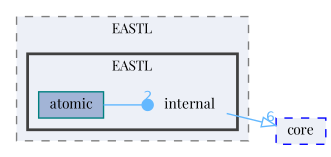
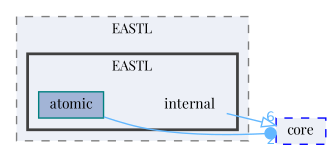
edge "atomic" -> "internal": now "atomic" -> "core"
